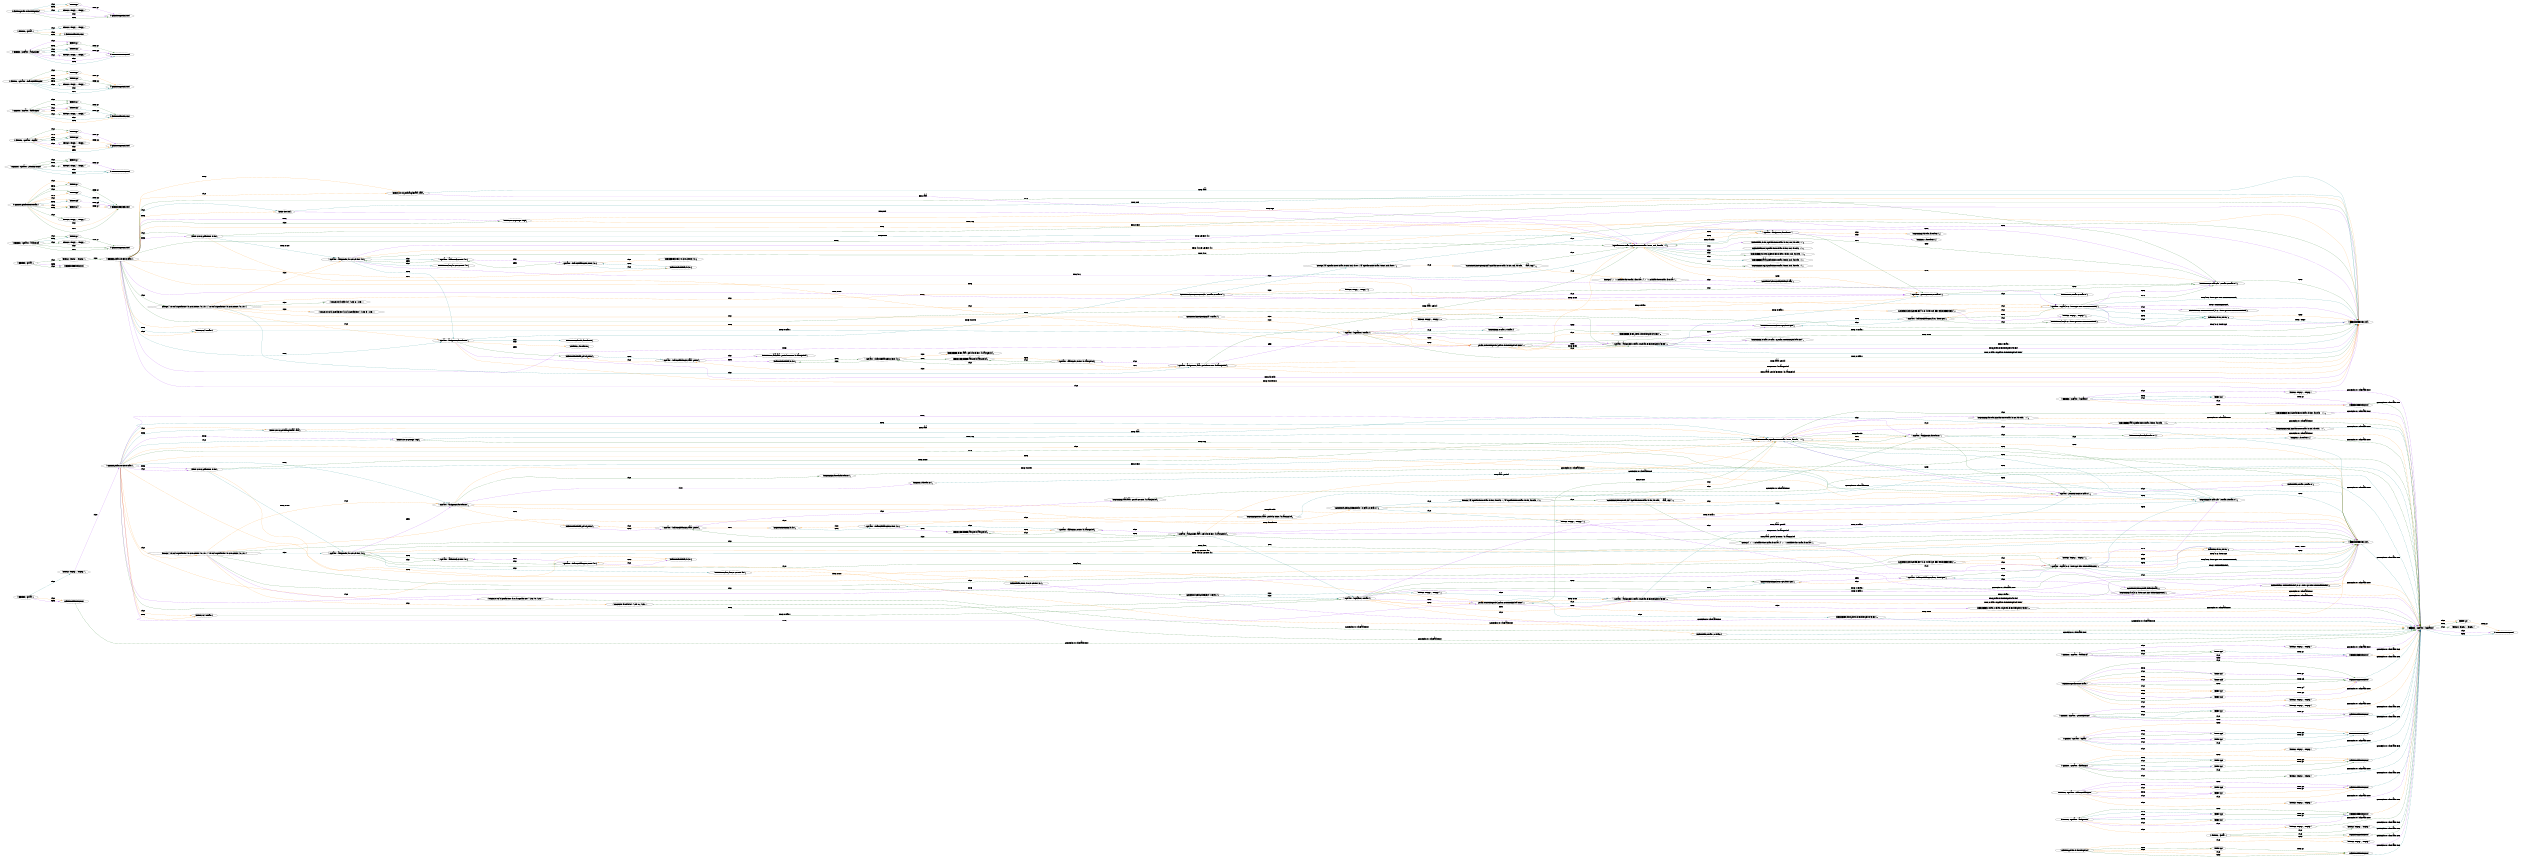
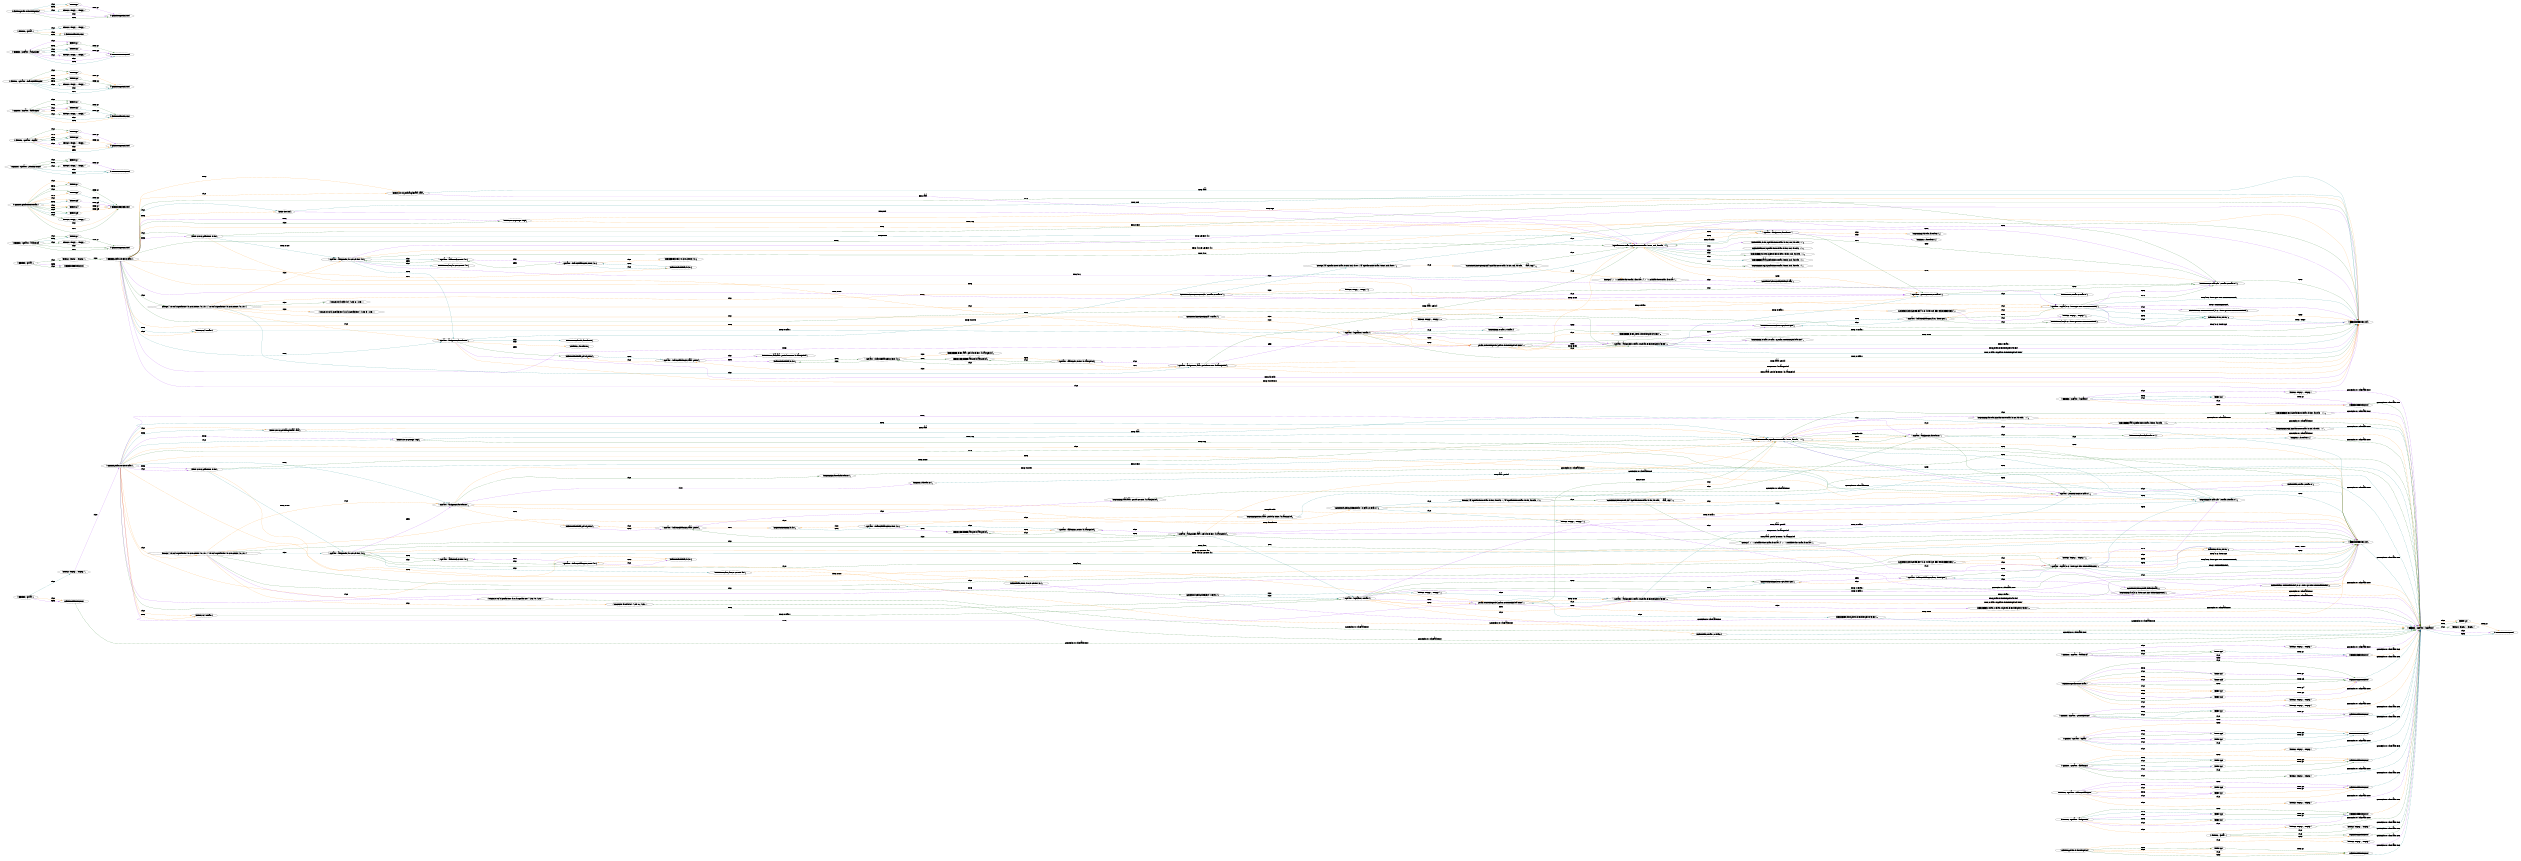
node "(PARAM,p5)": added
